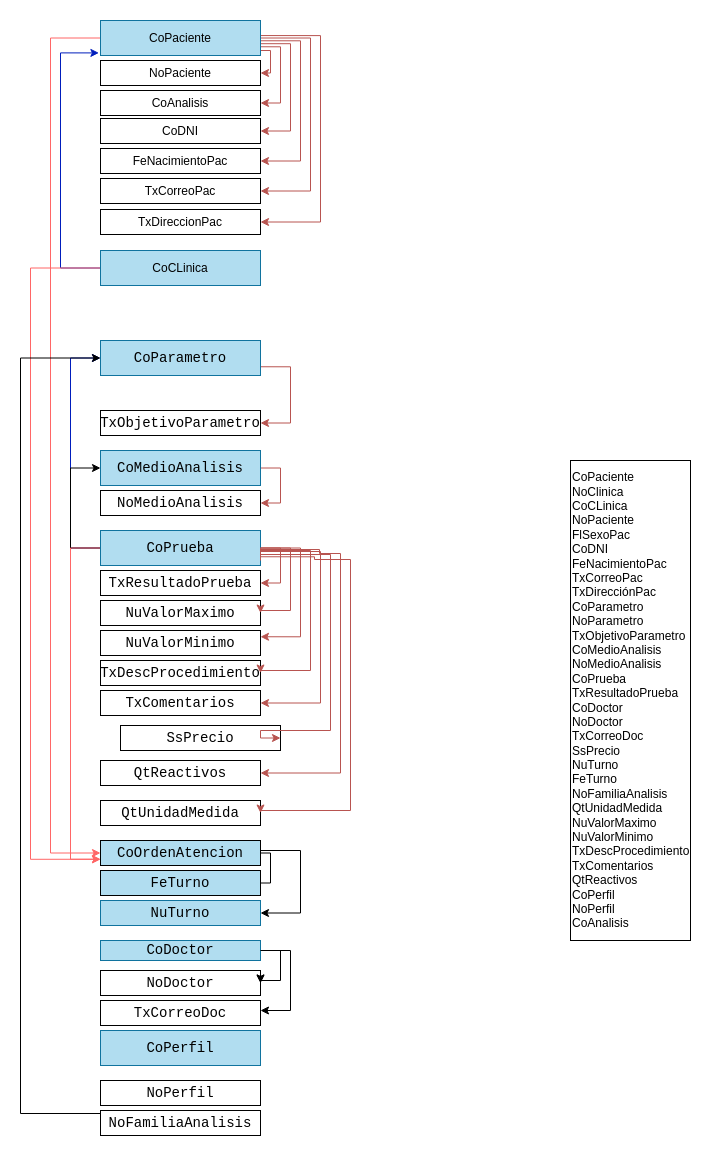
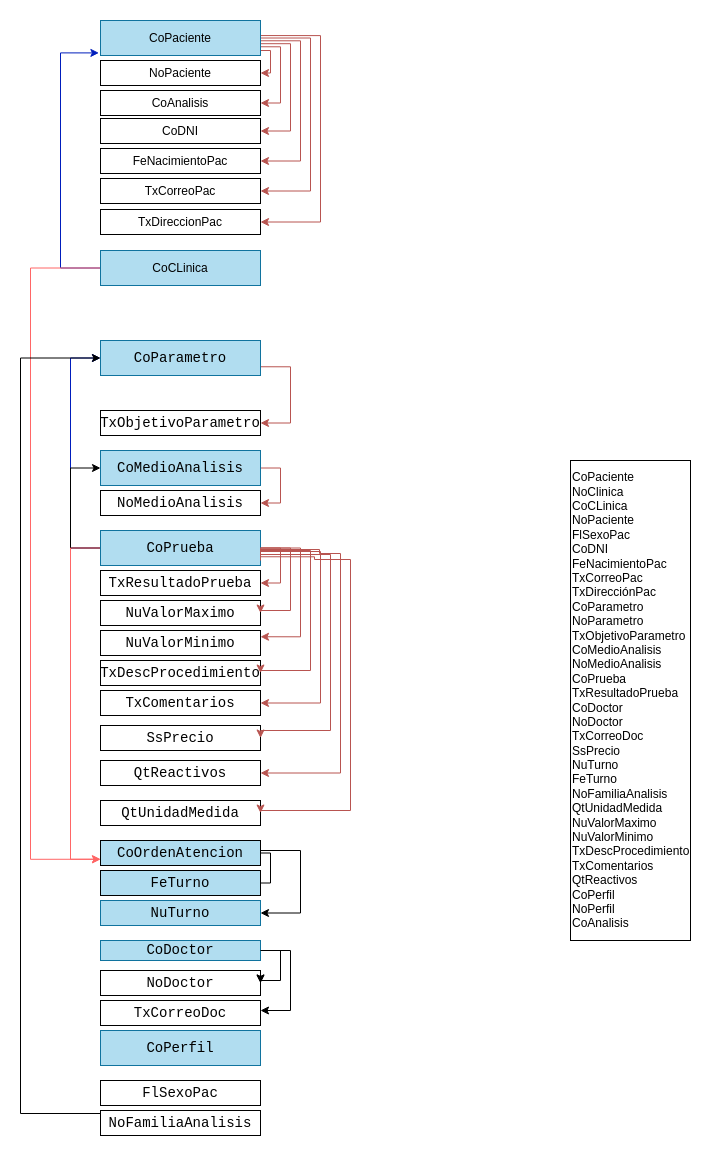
edge "CoPaciente" -> "CoOrdenAtencion": removed
node "SsPrecio": moved (201, 738) -> (181, 738)
node "NoPerfil": label "NoPerfil" -> "FlSexoPac"
